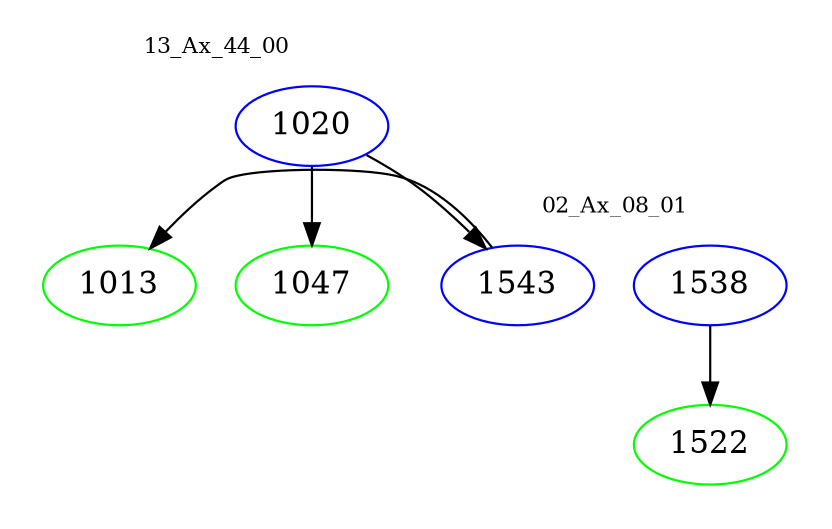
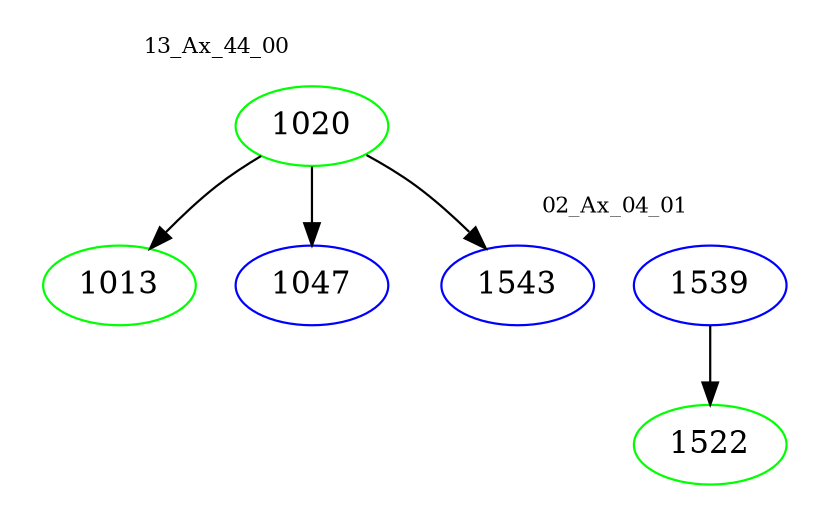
node "1020": color blue -> green
edge "1543" -> "1013": now "1020" -> "1013"
cluster "02_Ax_08_01": label "02_Ax_08_01" -> "02_Ax_04_01"
node "1047": color green -> blue
node "1538": label "1538" -> "1539"
